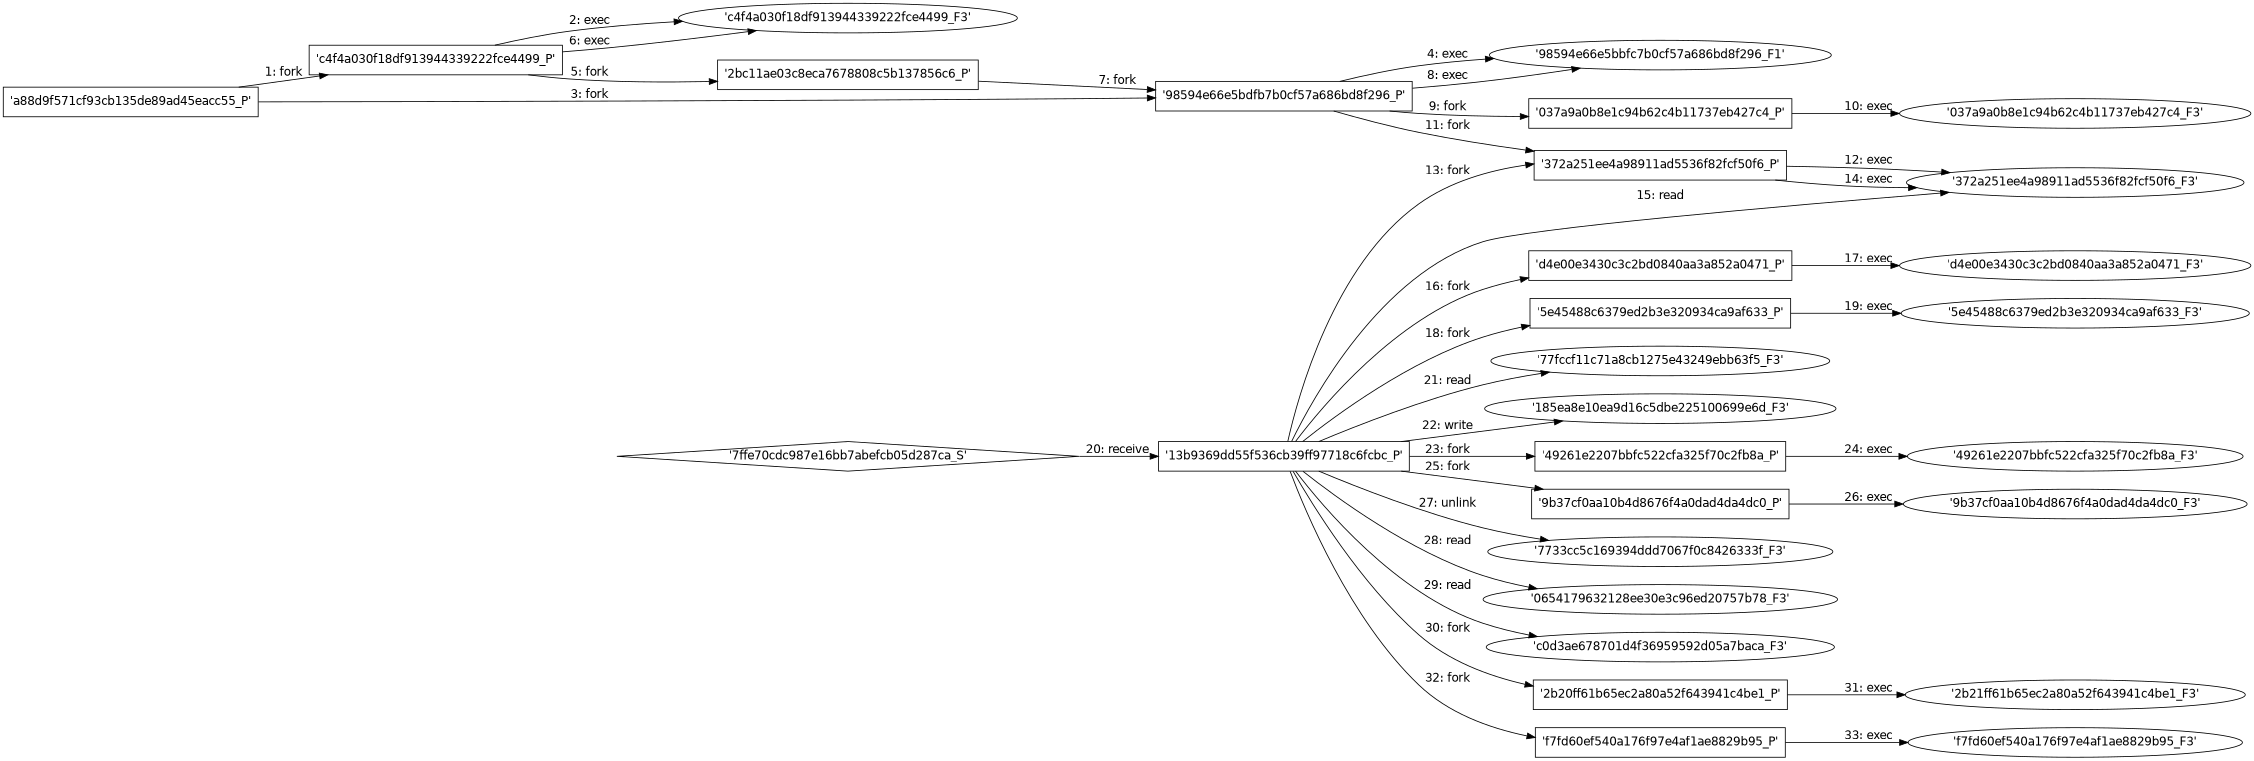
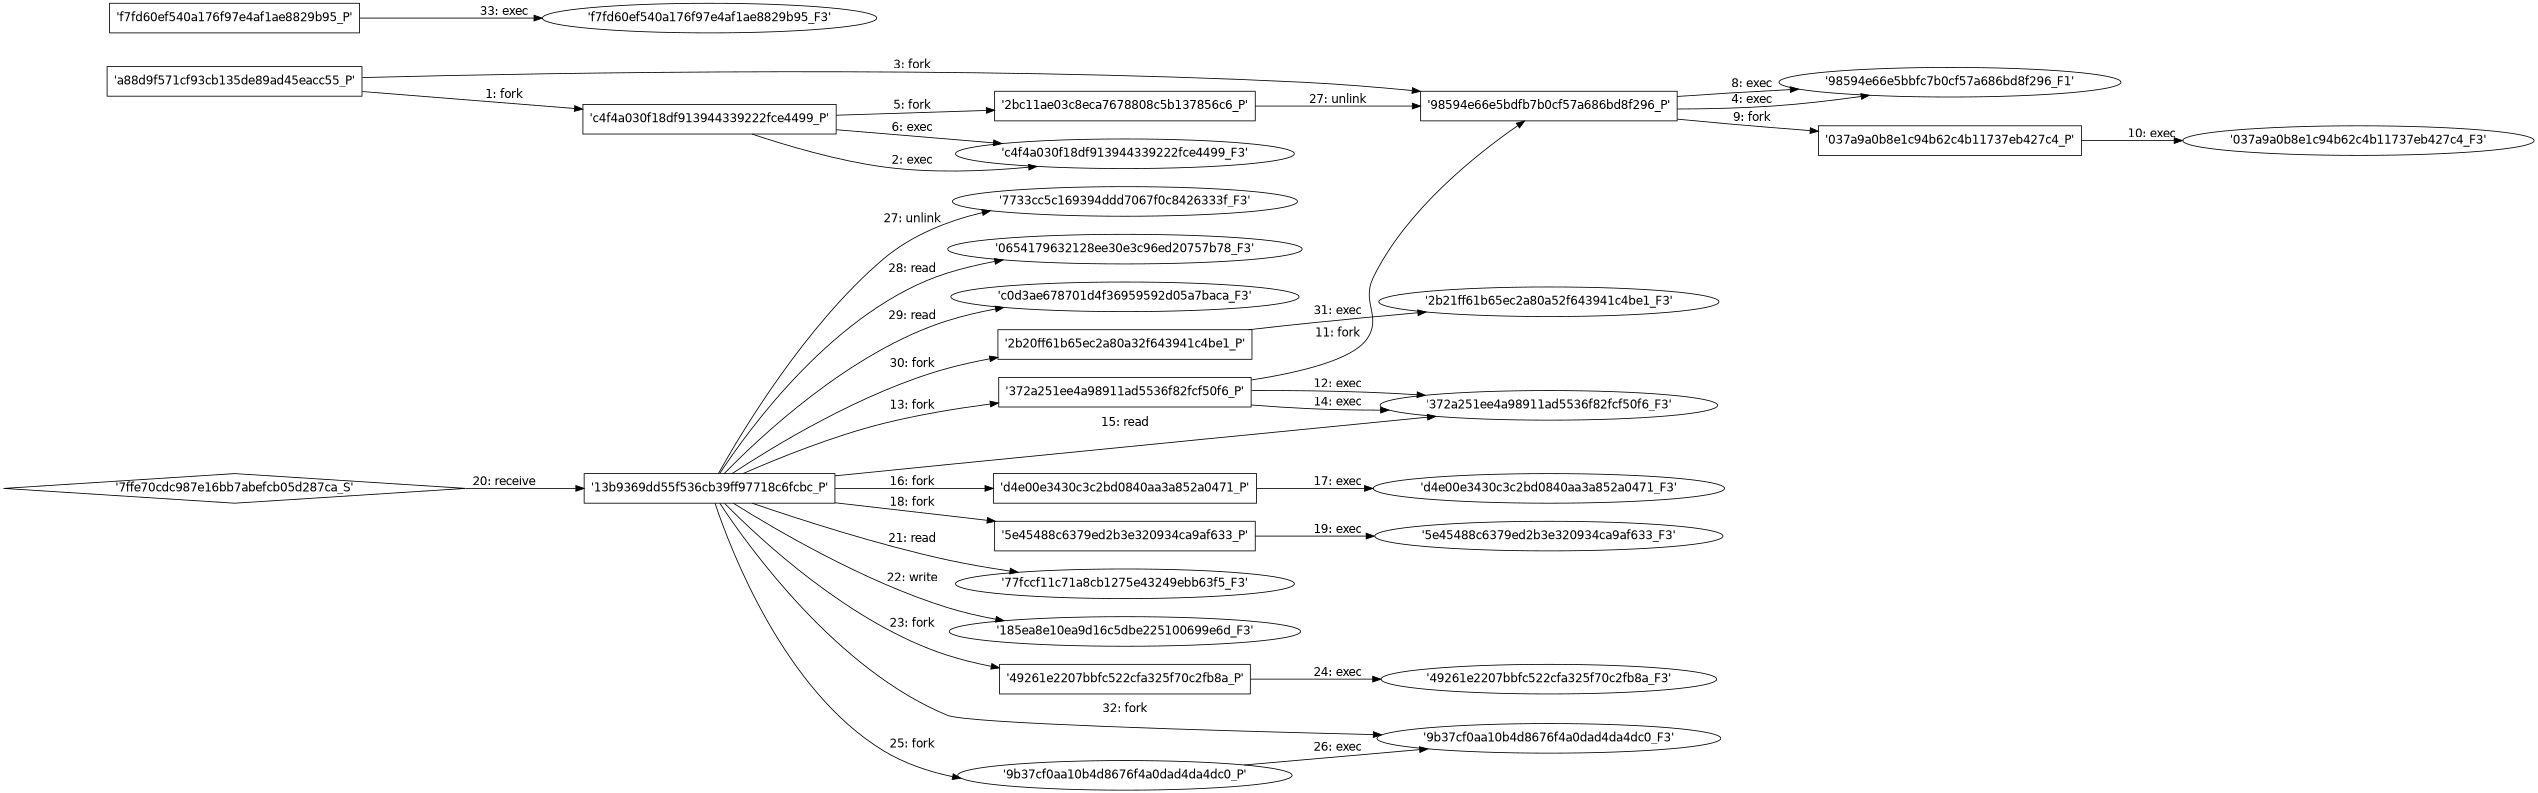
edge "'2bc11ae03c8eca7678808c5b137856c6_P'" -> "'98594e66e5bdfb7b0cf57a686bd8f296_P'": label "7: fork" -> "27: unlink"
edge "'98594e66e5bdfb7b0cf57a686bd8f296_P'" -> "'372a251ee4a98911ad5536f82fcf50f6_P'": reversed
node "'9b37cf0aa10b4d8676f4a0dad4da4dc0_P'": shape box -> ellipse
edge "'13b9369dd55f536cb39ff97718c6fcbc_P'" -> "'f7fd60ef540a176f97e4af1ae8829b95_P'": now "'13b9369dd55f536cb39ff97718c6fcbc_P'" -> "'9b37cf0aa10b4d8676f4a0dad4da4dc0_F3'"
node "'2b20ff61b65ec2a80a52f643941c4be1_P'": label "'2b20ff61b65ec2a80a52f643941c4be1_P'" -> "'2b20ff61b65ec2a80a32f643941c4be1_P'"
